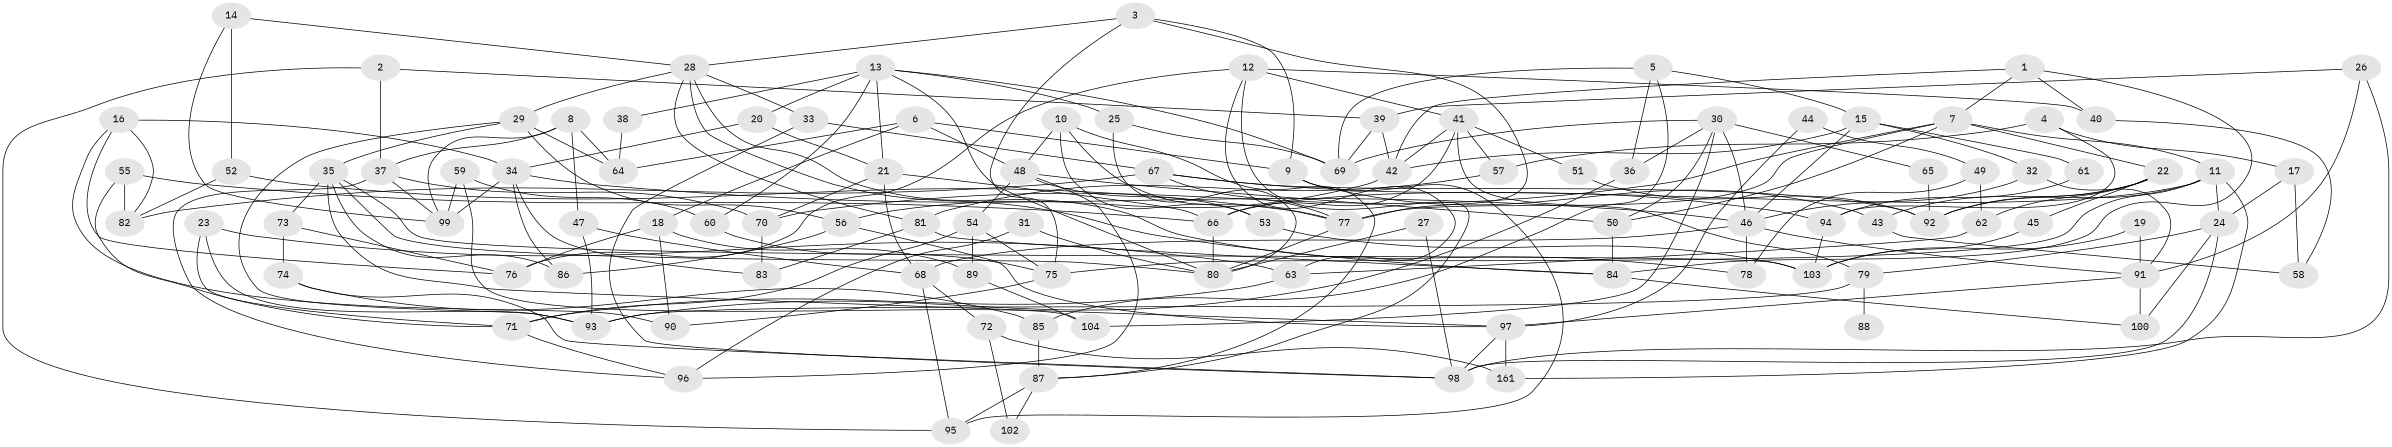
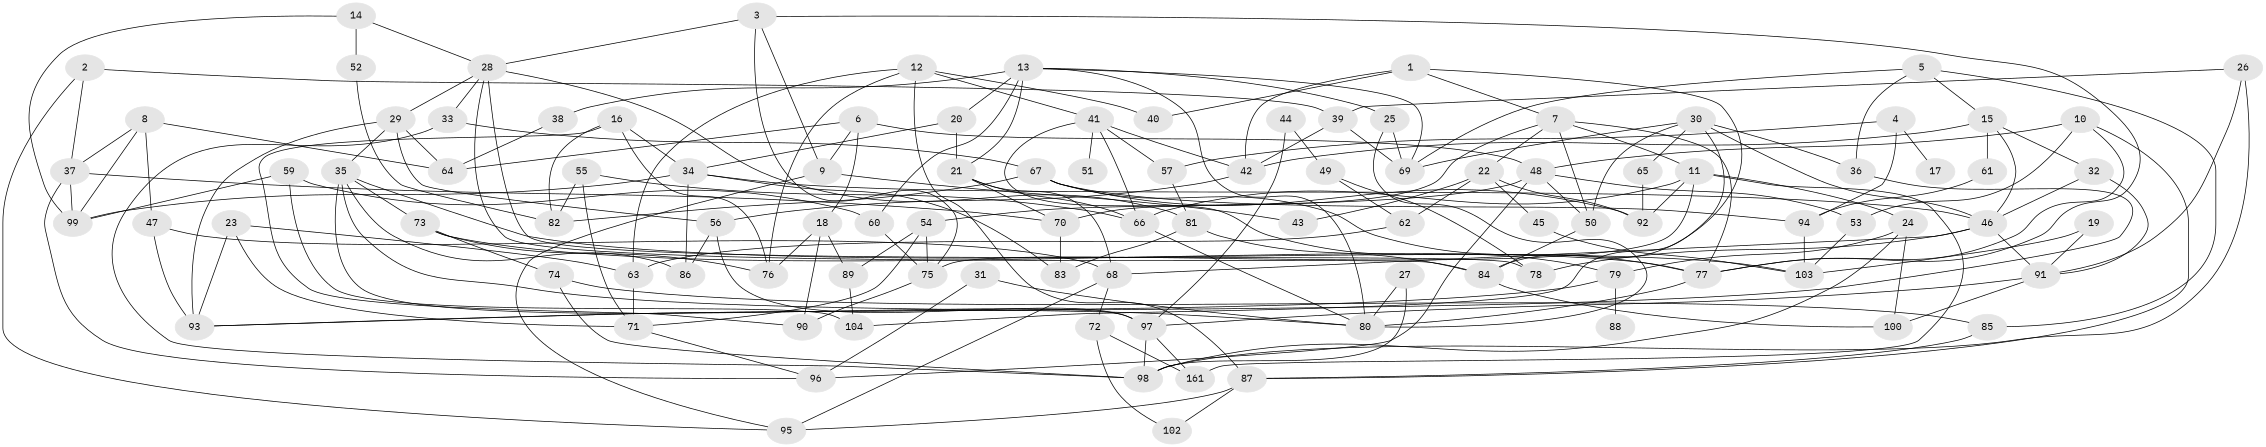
edge "52" -- "77": now "73" -- "77"
edge "51" -- "92": removed
edge "17" -- "24": removed
node "58": removed
